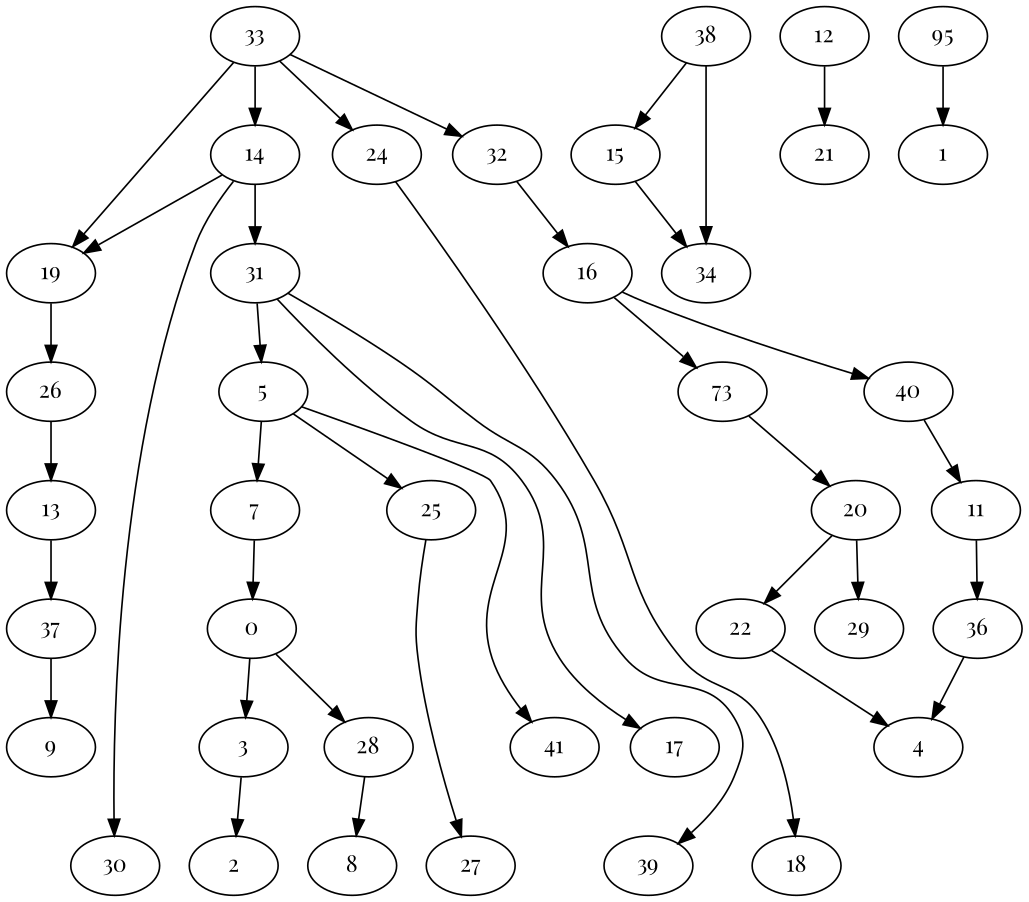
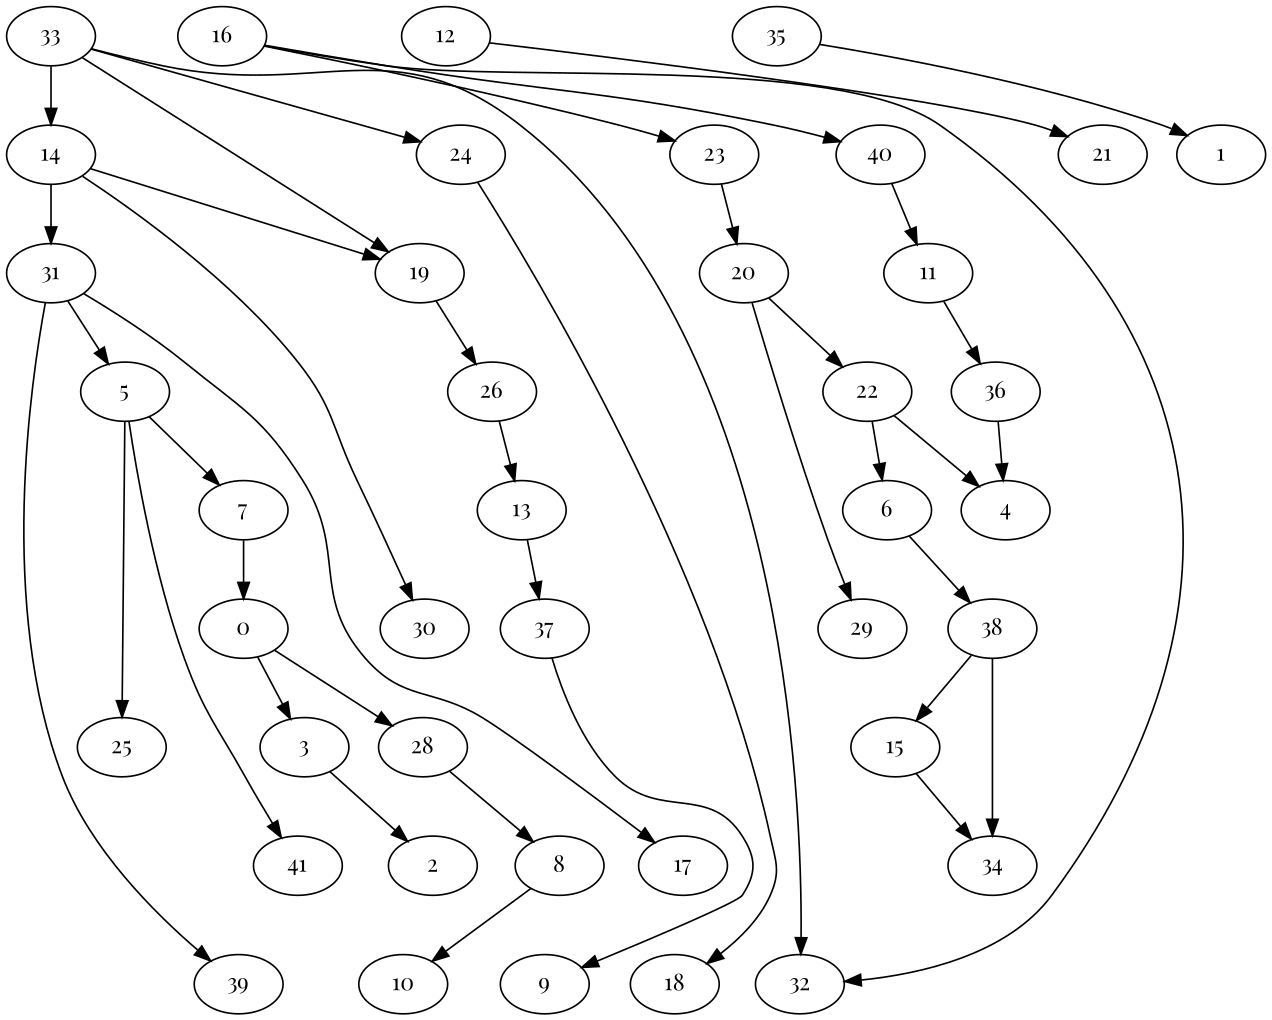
node "95": label "95" -> "35"
edge "32" -> "16": reversed
node "73": label "73" -> "23"
node "6": added
node "27": removed
node "10": added
